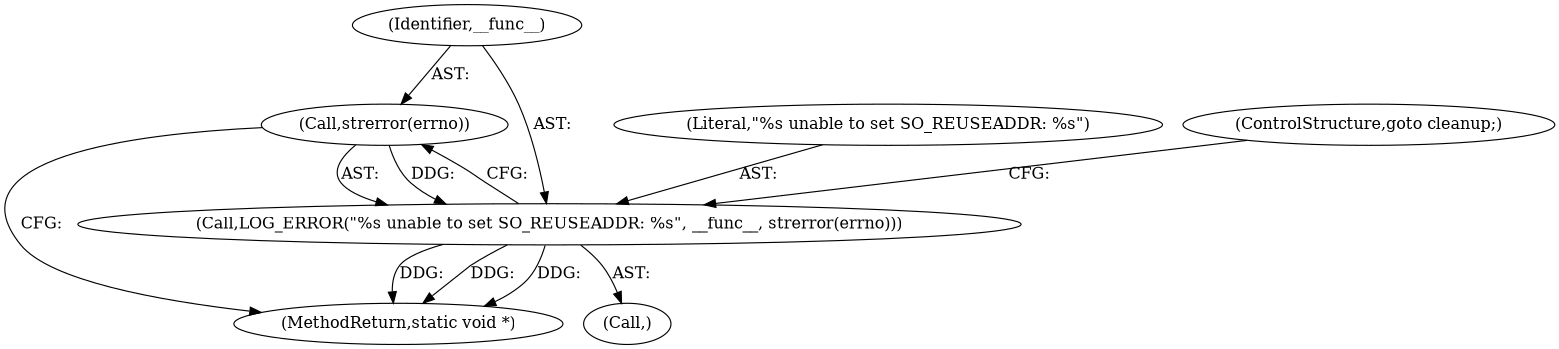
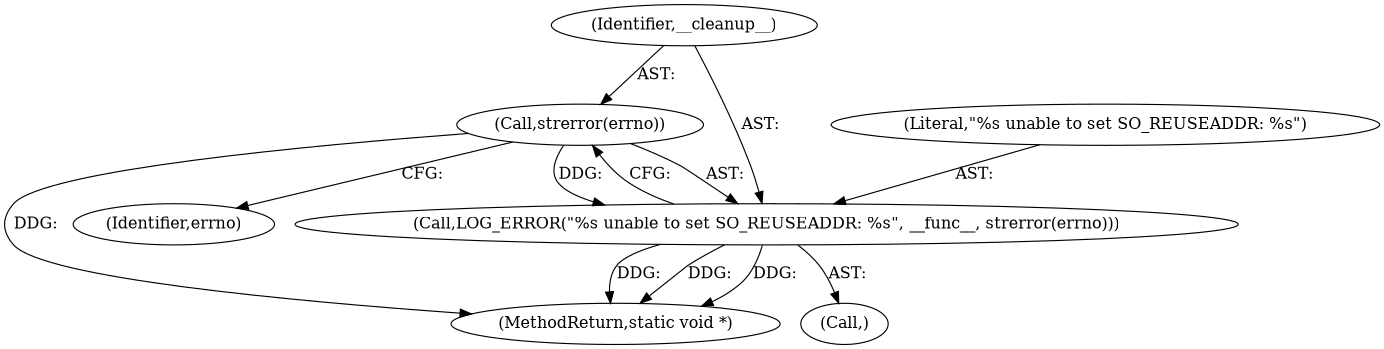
node "(Identifier,__func__)": label "(Identifier,__func__)" -> "(Identifier,__cleanup__)"
node "(ControlStructure,goto cleanup;)": removed
edge "(Call,strerror(errno))" -> "(MethodReturn,static void *)": label "CFG: " -> "DDG: "
node "(Identifier,errno)": added
